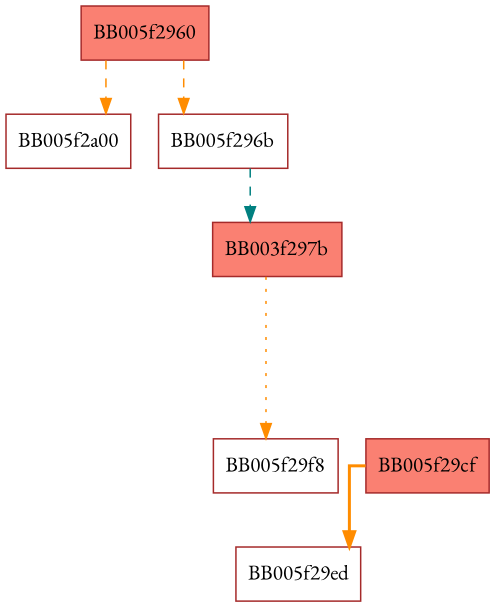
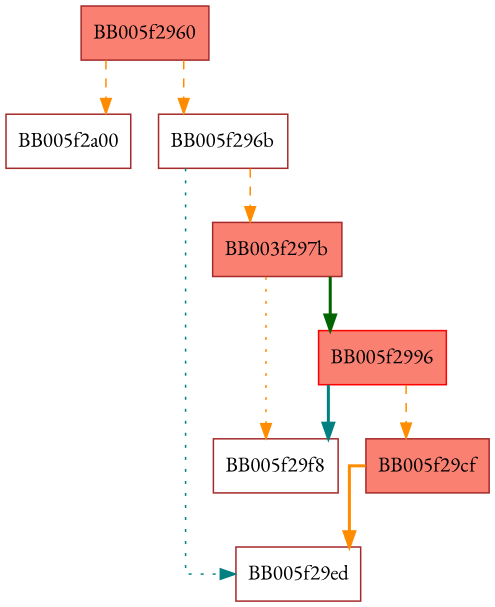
edge "BB005f296b" -> "BB003f297b": color teal -> darkorange
node "BB005f2996": added
edge "BB005f296b" -> "BB005f29ed": added
